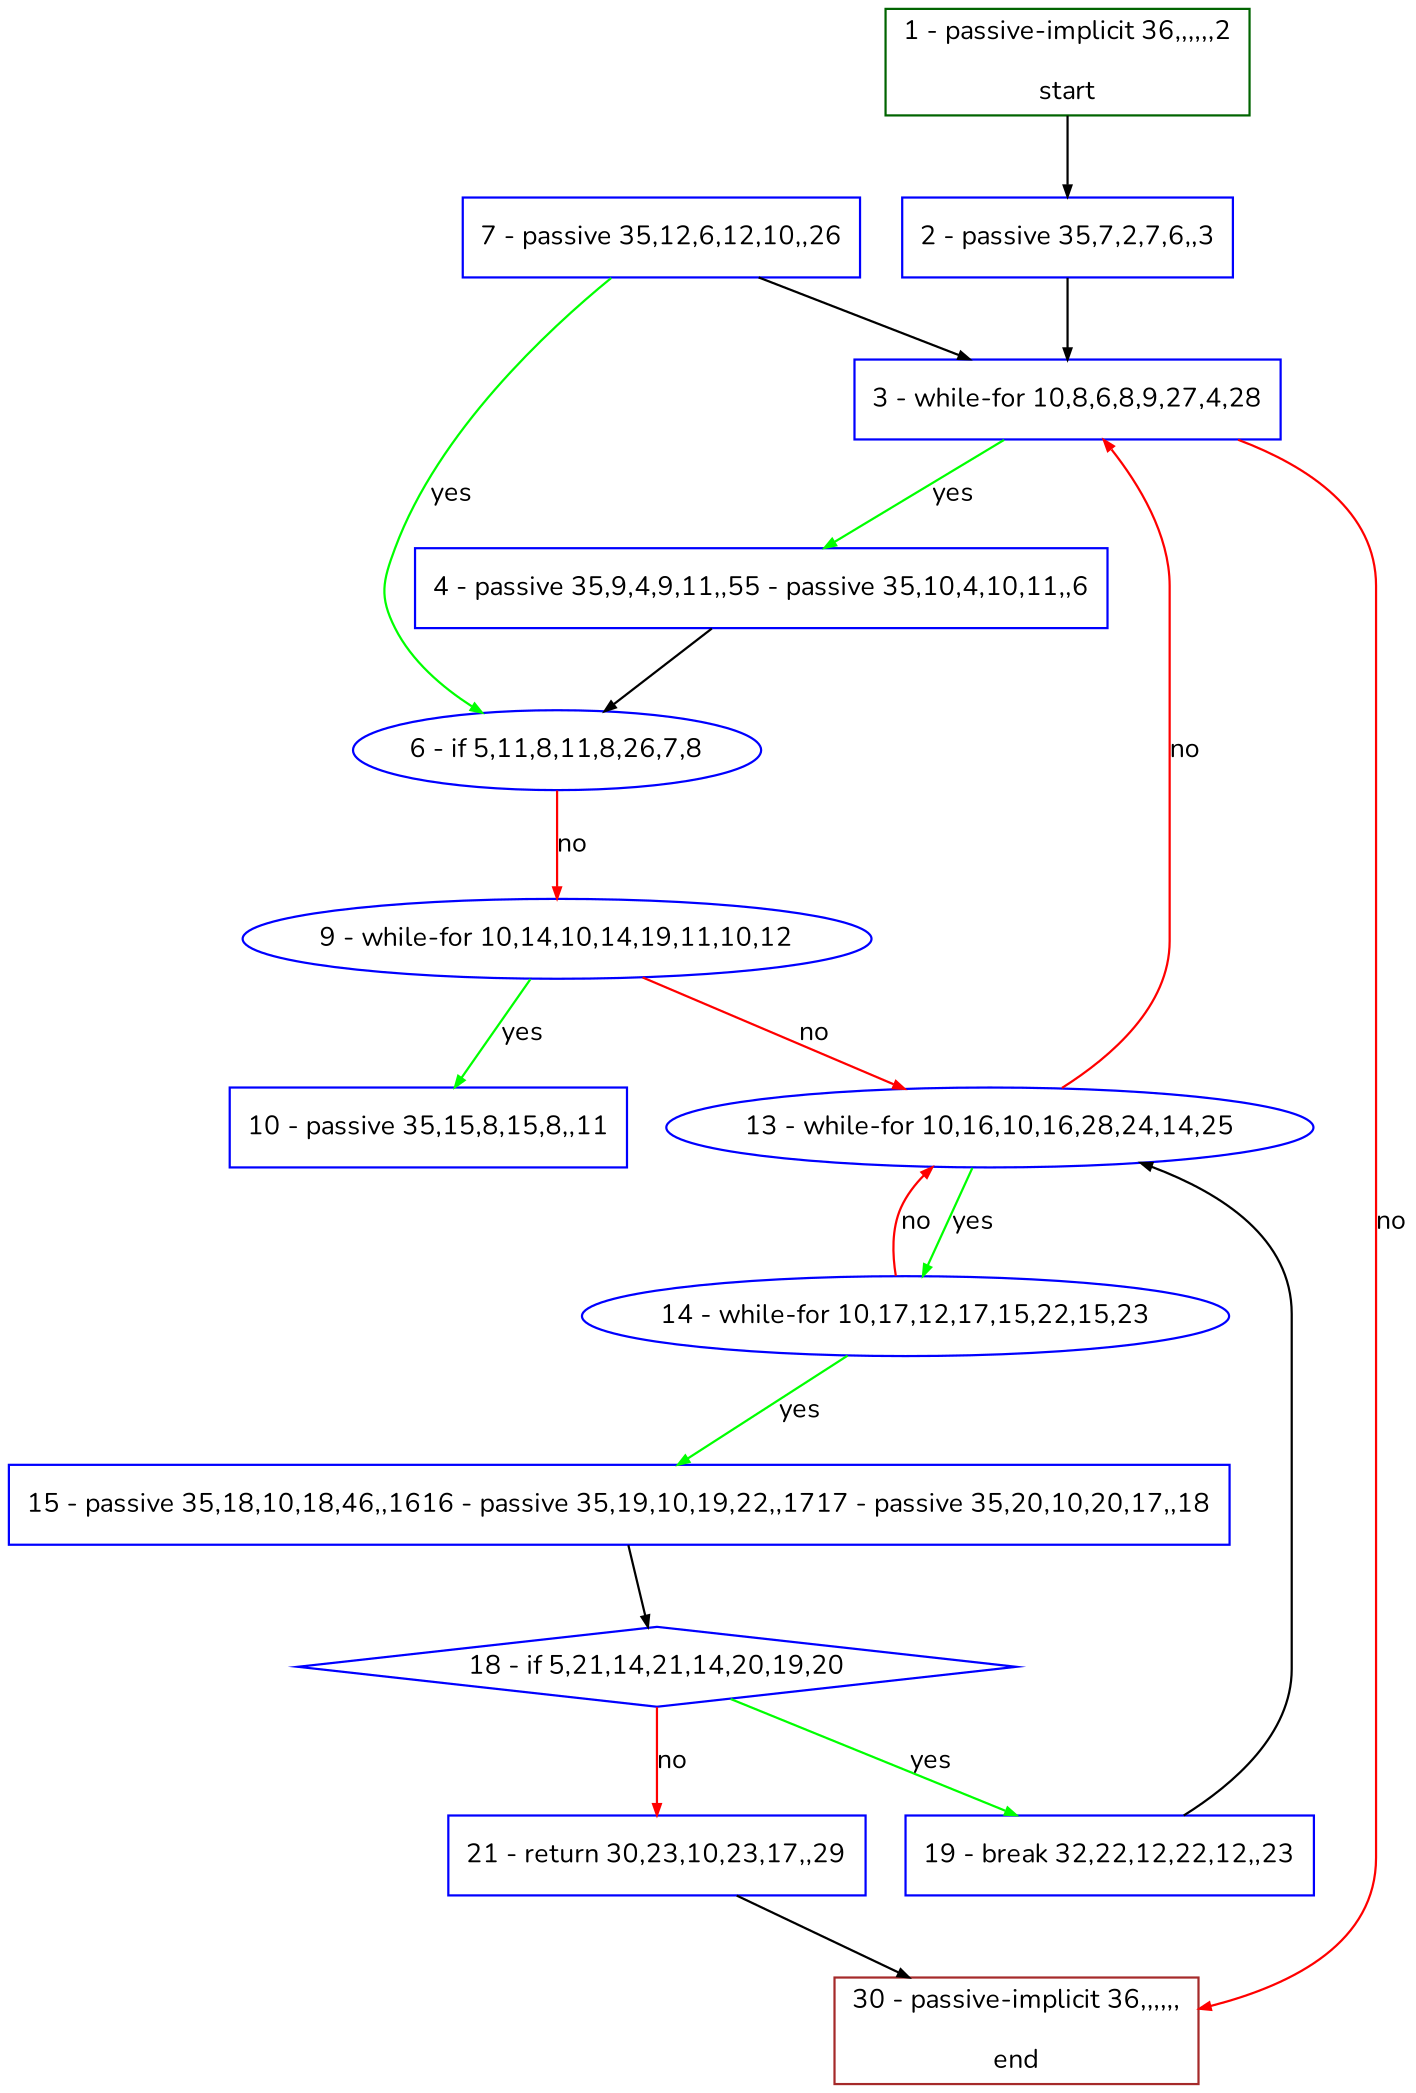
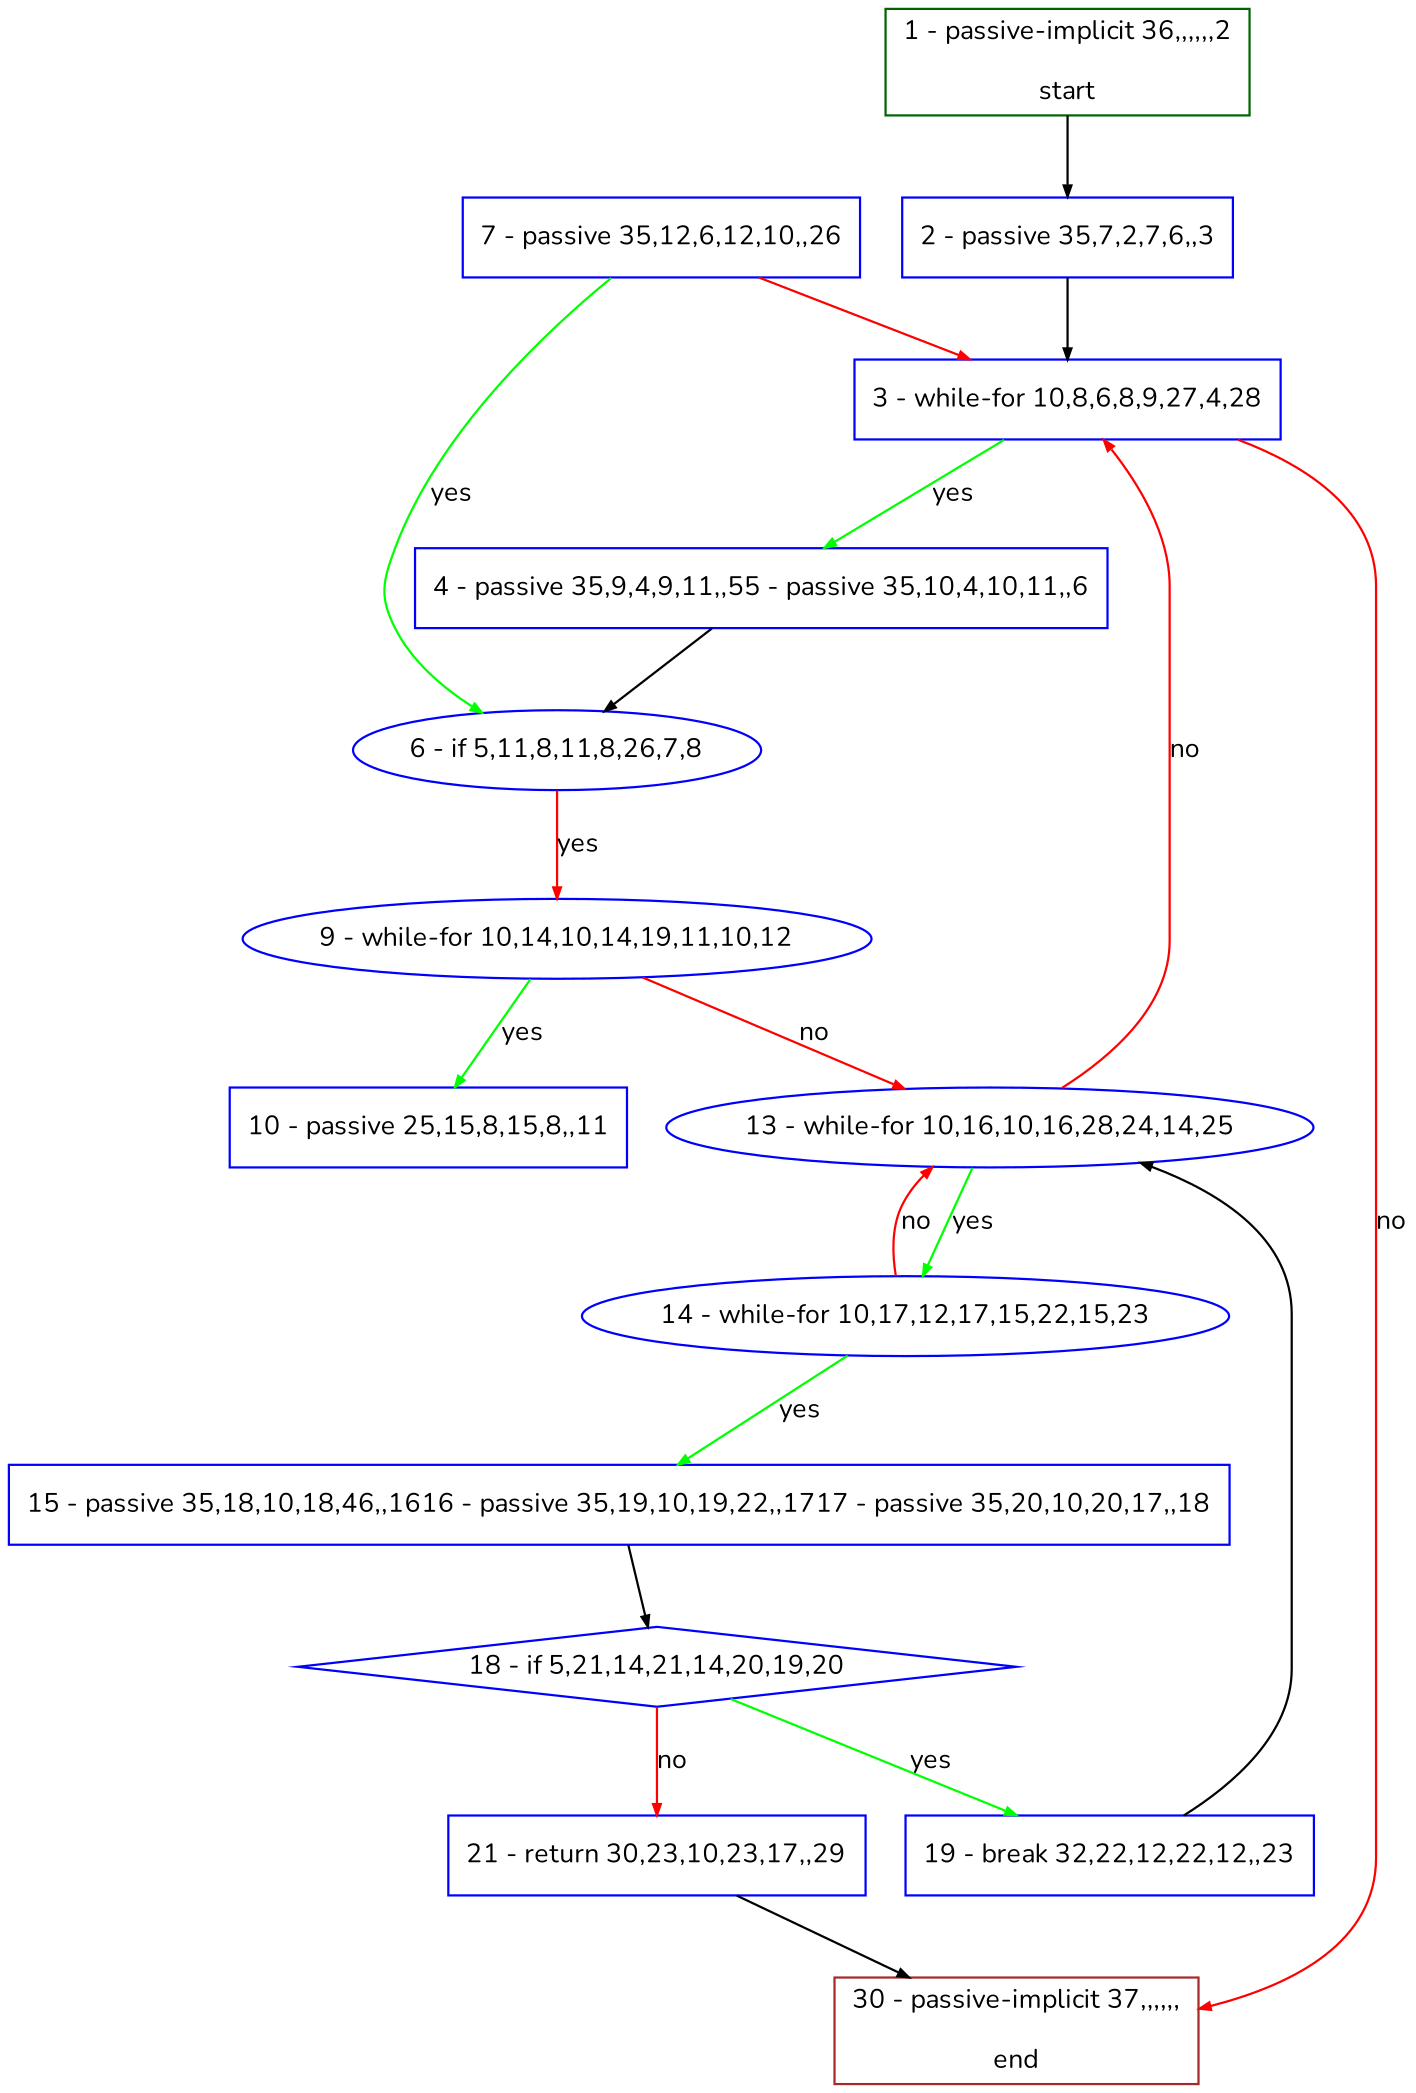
edge "7 - passive 35,12,6,12,10,,26" -> "3 - while-for 10,8,6,8,9,27,4,28": color #000000 -> #ff0000
edge "6 - if 5,11,8,11,8,26,7,8" -> "9 - while-for 10,14,10,14,19,11,10,12": label "no" -> "yes"
node "10 - passive 35,15,8,15,8,,11": label "10 - passive 35,15,8,15,8,,11" -> "10 - passive 25,15,8,15,8,,11"
node "30 - passive-implicit 36,,,,,, end": label "30 - passive-implicit 36,,,,,, end" -> "30 - passive-implicit 37,,,,,, end"
